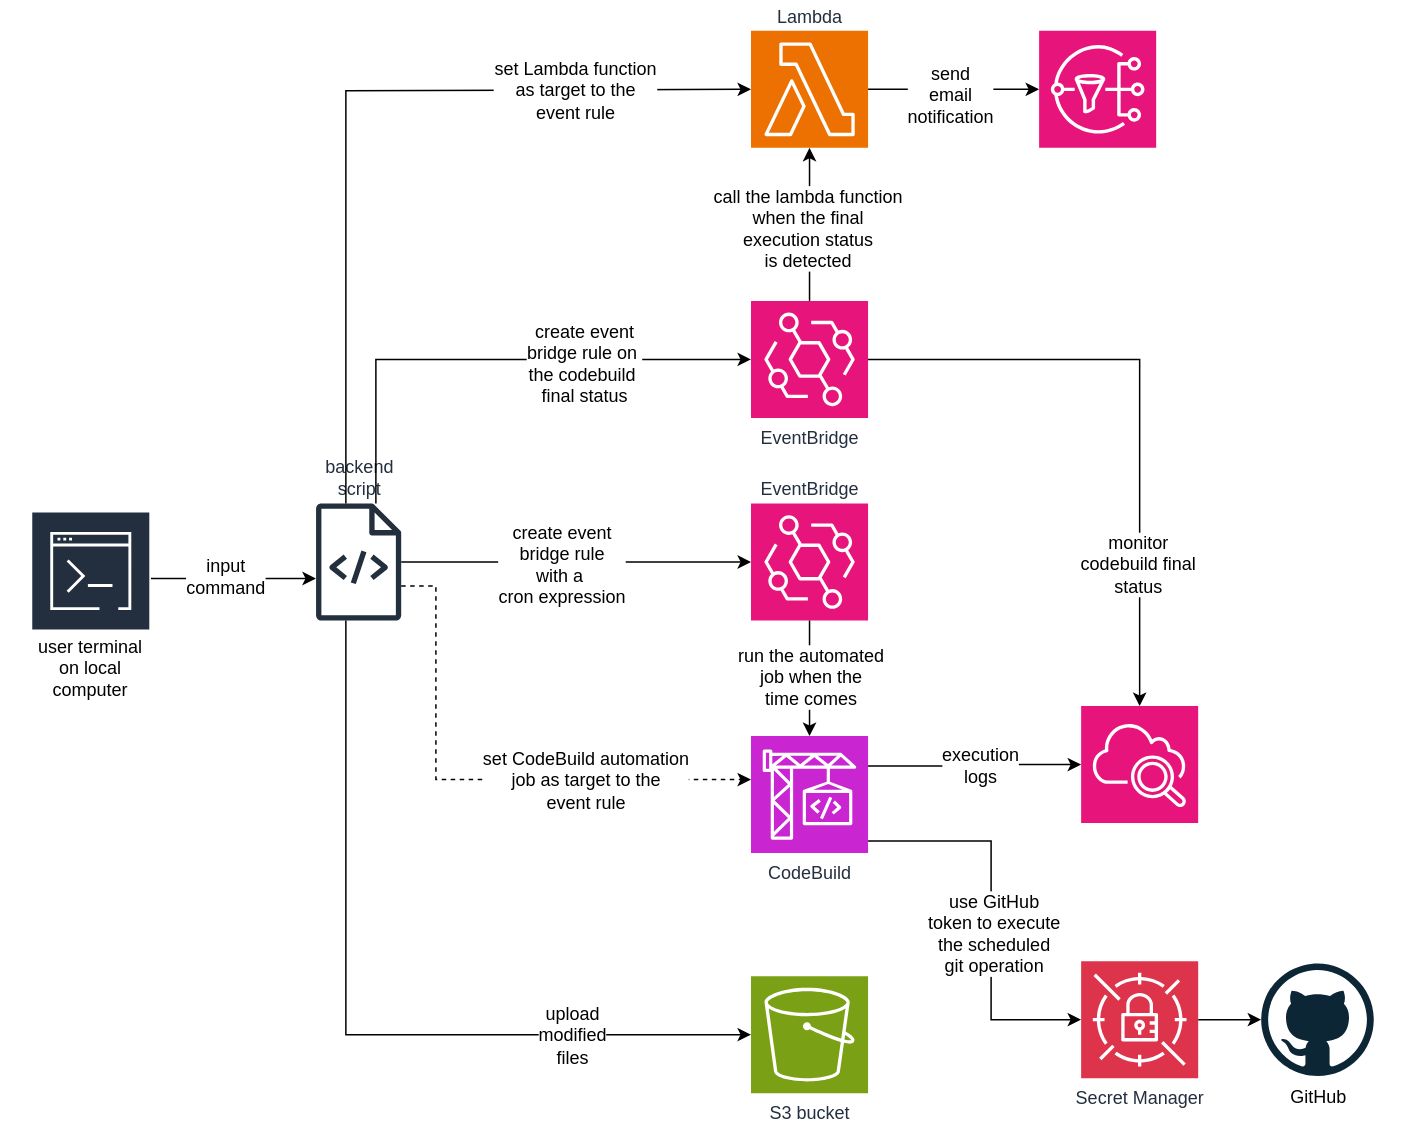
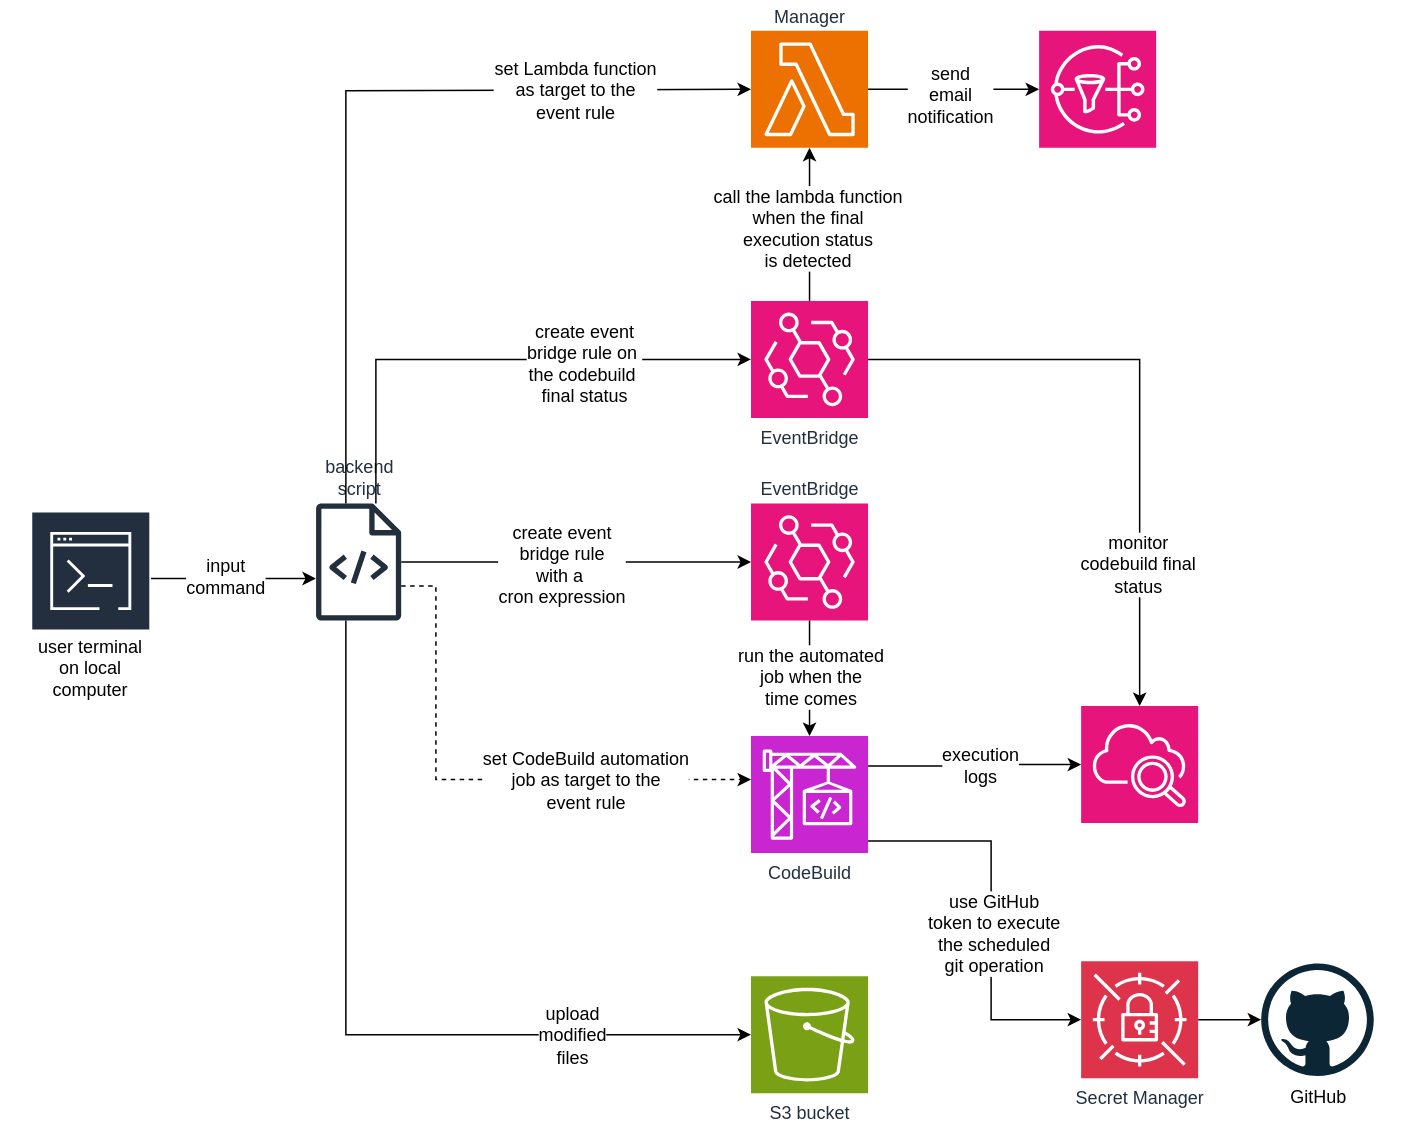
node "Lambda": label "Lambda" -> "Manager"
